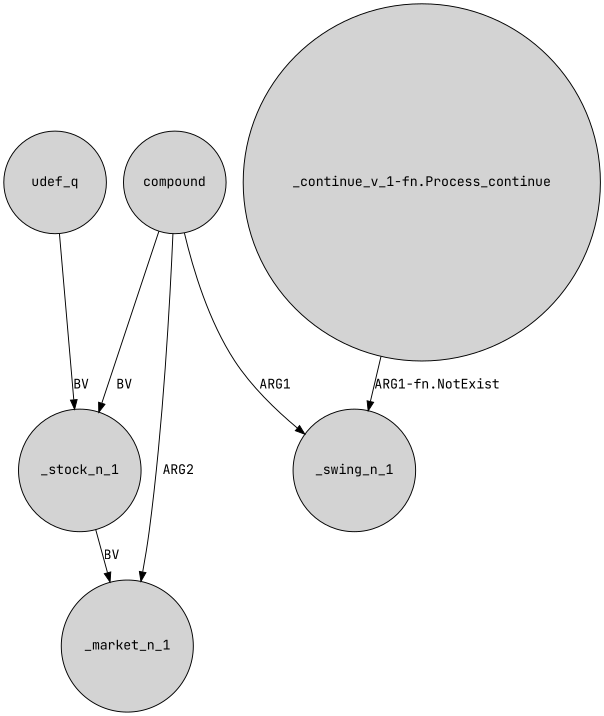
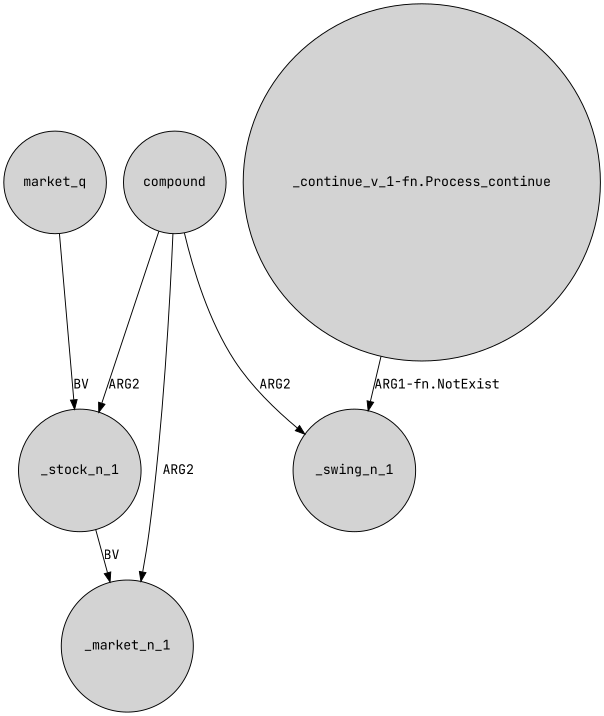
node "udef_q": label "udef_q" -> "market_q"
edge "compound" -> "_stock_n_1": label "BV" -> "ARG2"
edge "compound" -> "_swing_n_1": label "ARG1" -> "ARG2"
